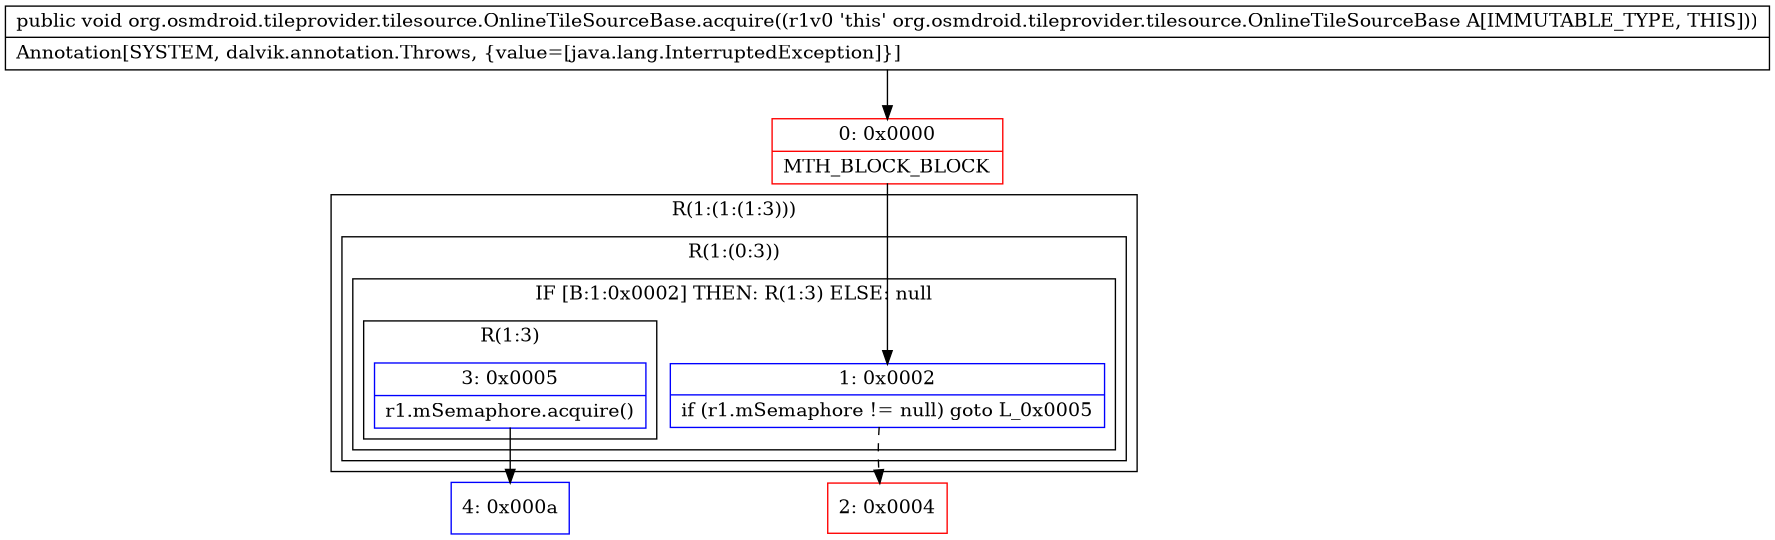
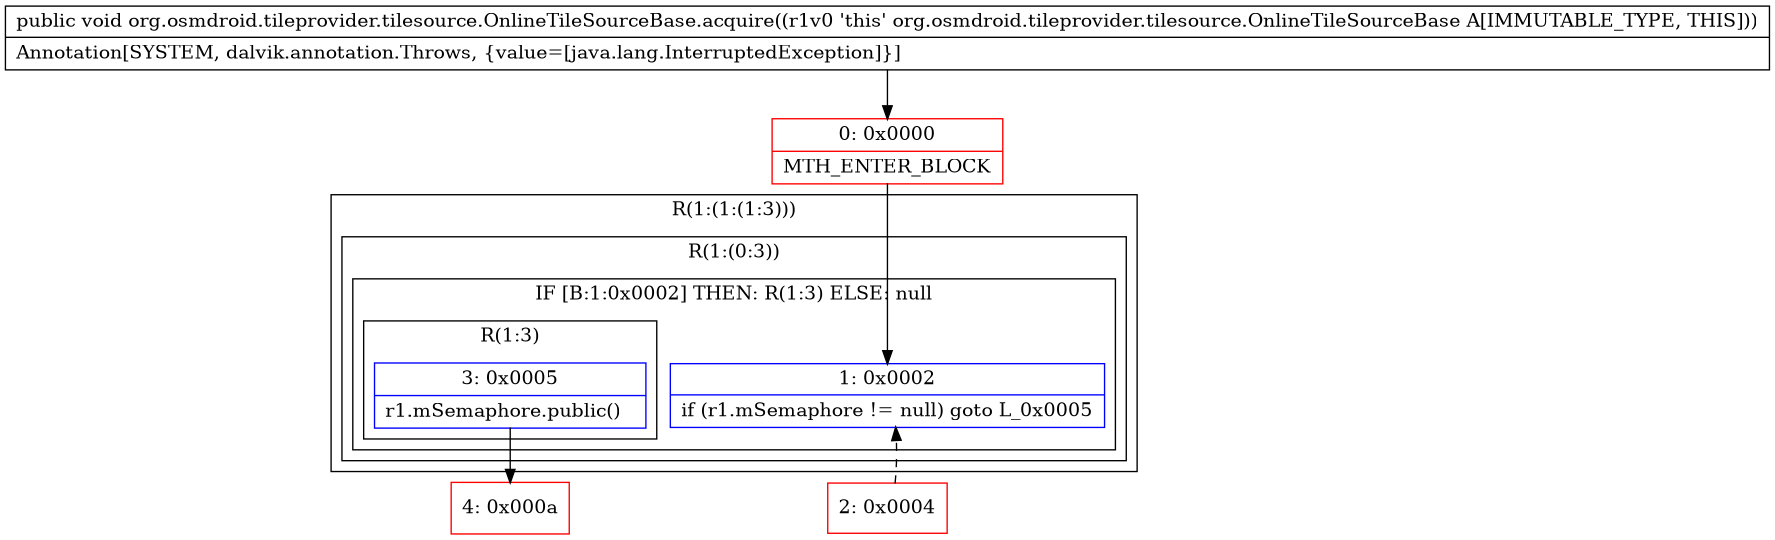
node "0: 0x0000": text "MTH_BLOCK_BLOCK" -> "MTH_ENTER_BLOCK"
node "3: 0x0005": text "r1.mSemaphore.acquire()" -> "r1.mSemaphore.public()"
edge "1: 0x0002" -> "2: 0x0004": reversed
node "4: 0x000a": color blue -> red
